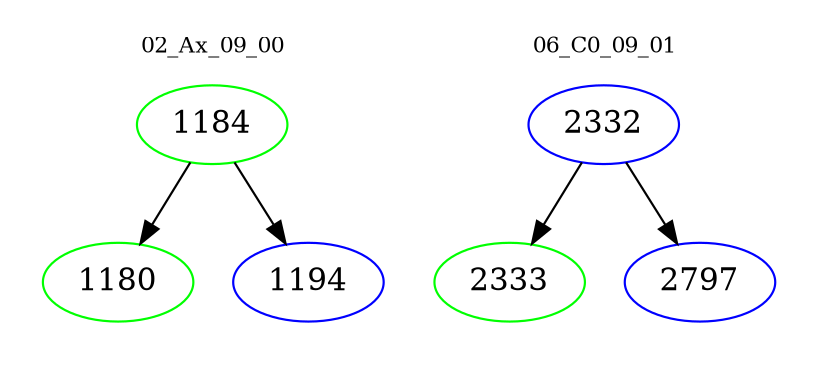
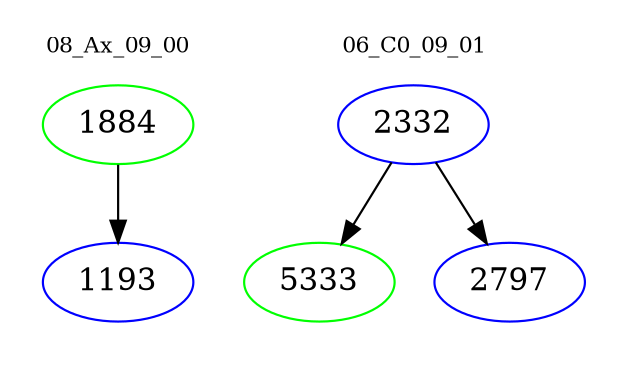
cluster "02_Ax_09_00": label "02_Ax_09_00" -> "08_Ax_09_00"
node "1184": label "1184" -> "1884"
node "1180": removed
node "1194": label "1194" -> "1193"
node "2333": label "2333" -> "5333"
